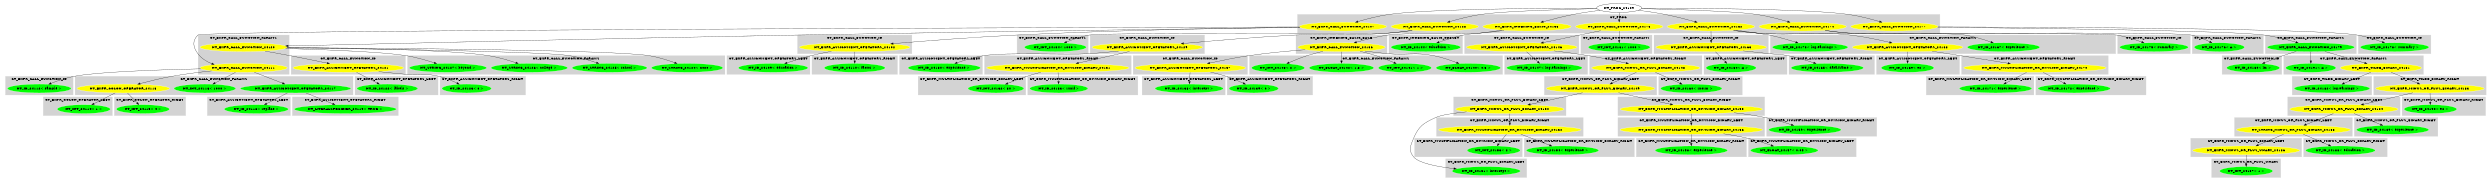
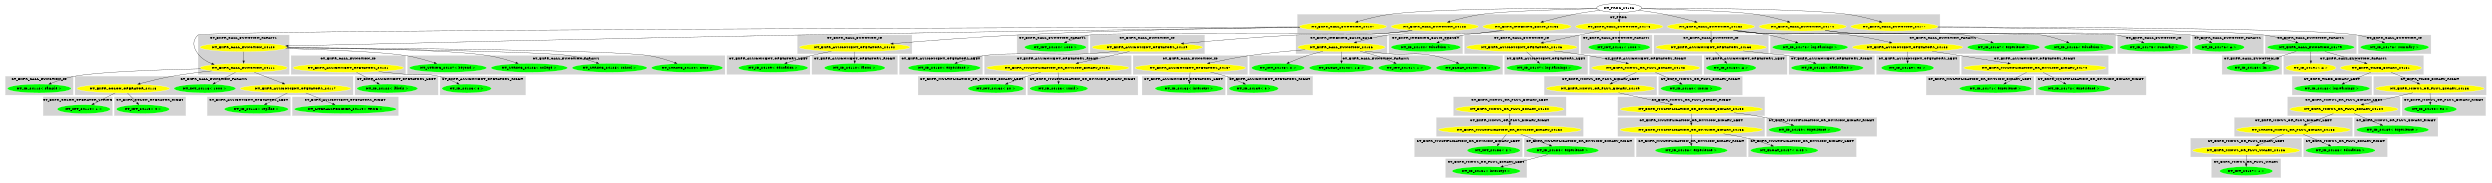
node "NT_PROG_24109": label "NT_PROG_24109" -> "NT_PROG_24106"
node "NT_ID_24166< education >": added
edge "NT_EXPR_CALL_FUNCTION_24120" -> "NT_EXPR_ASSIGNMENT_OPETATORS_24121": now "NT_EXPR_CALL_FUNCTION_24120" -> "NT_EXPR_CALL_FUNCTION_24111"
node "NT_ID_24191< A >": fillcolor green -> yellow
node "NT_EXPR_ASSIGNMENT_OPETATORS_24117": fillcolor green -> yellow
edge "NT_EXPR_MINUS_OR_PLUS_BINARY_24149" -> "NT_EXPR_MINUS_OR_PLUS_BINARY_24150": removed
cluster "CT_EXPR_COLON_OPERATOR_LEFT": label "CT_EXPR_COLON_OPERATOR_LEFT" -> "CT_EXPR_COLON_OPERATOR_STRING"
edge "NT_EXPR_MINUS_OR_PLUS_BINARY_24150" -> "NT_ID_24151< intercept >": now "NT_ID_24154< experience >" -> "NT_ID_24151< intercept >"
